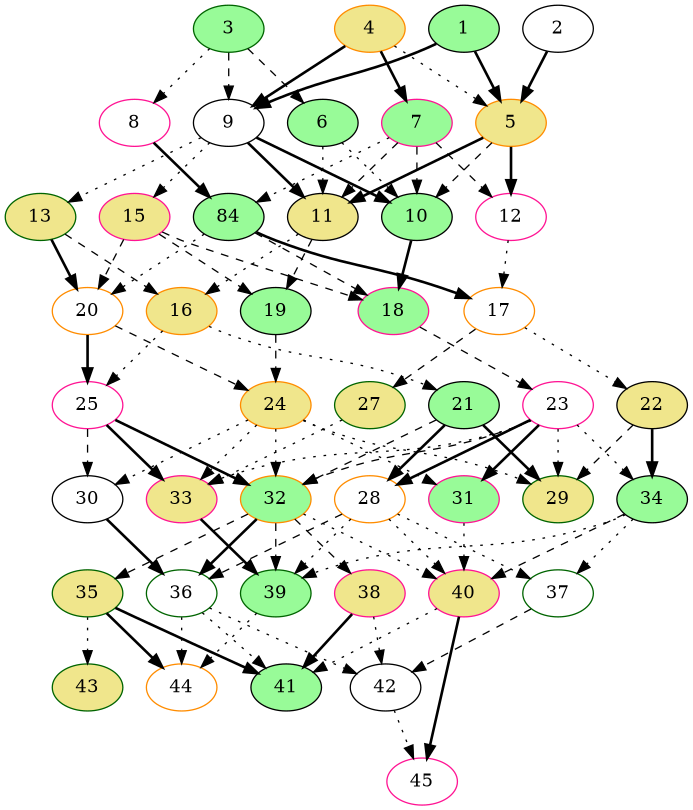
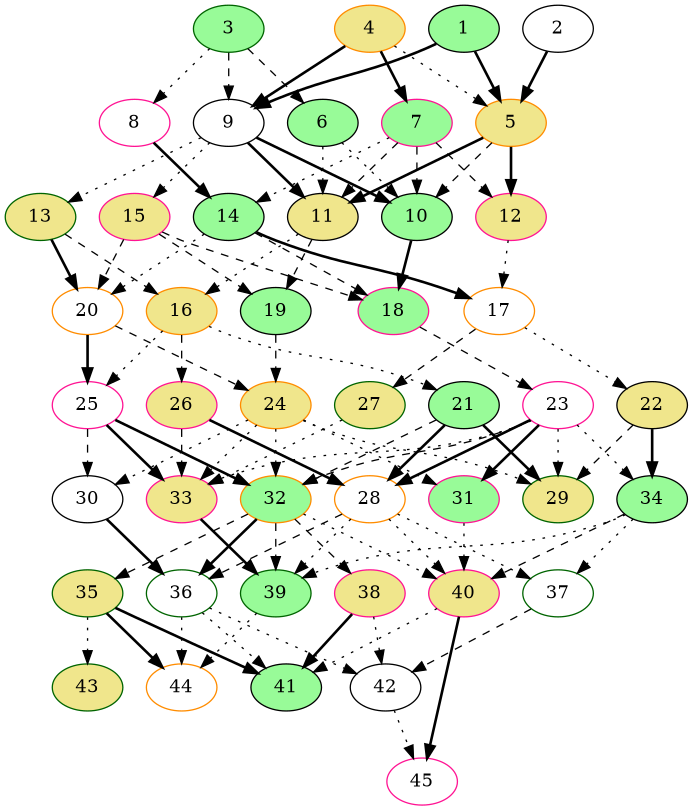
node "84": label "84" -> "14"
node "12": fillcolor white -> khaki
node "26": added
